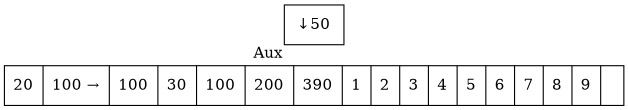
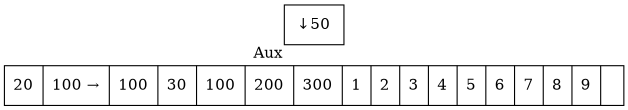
node "20": text "390" -> "300"
